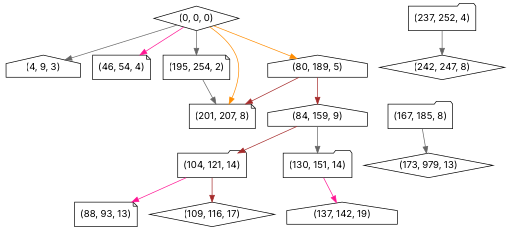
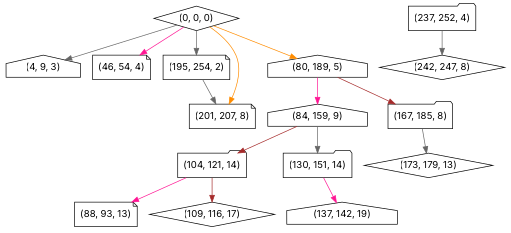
edge "(80, 189, 5)" -> "(84, 159, 9)": color brown -> deeppink
edge "(80, 189, 5)" -> "(201, 207, 8)": now "(80, 189, 5)" -> "(167, 185, 8)"
node "(173, 979, 13)": label "(173, 979, 13)" -> "(173, 179, 13)"
